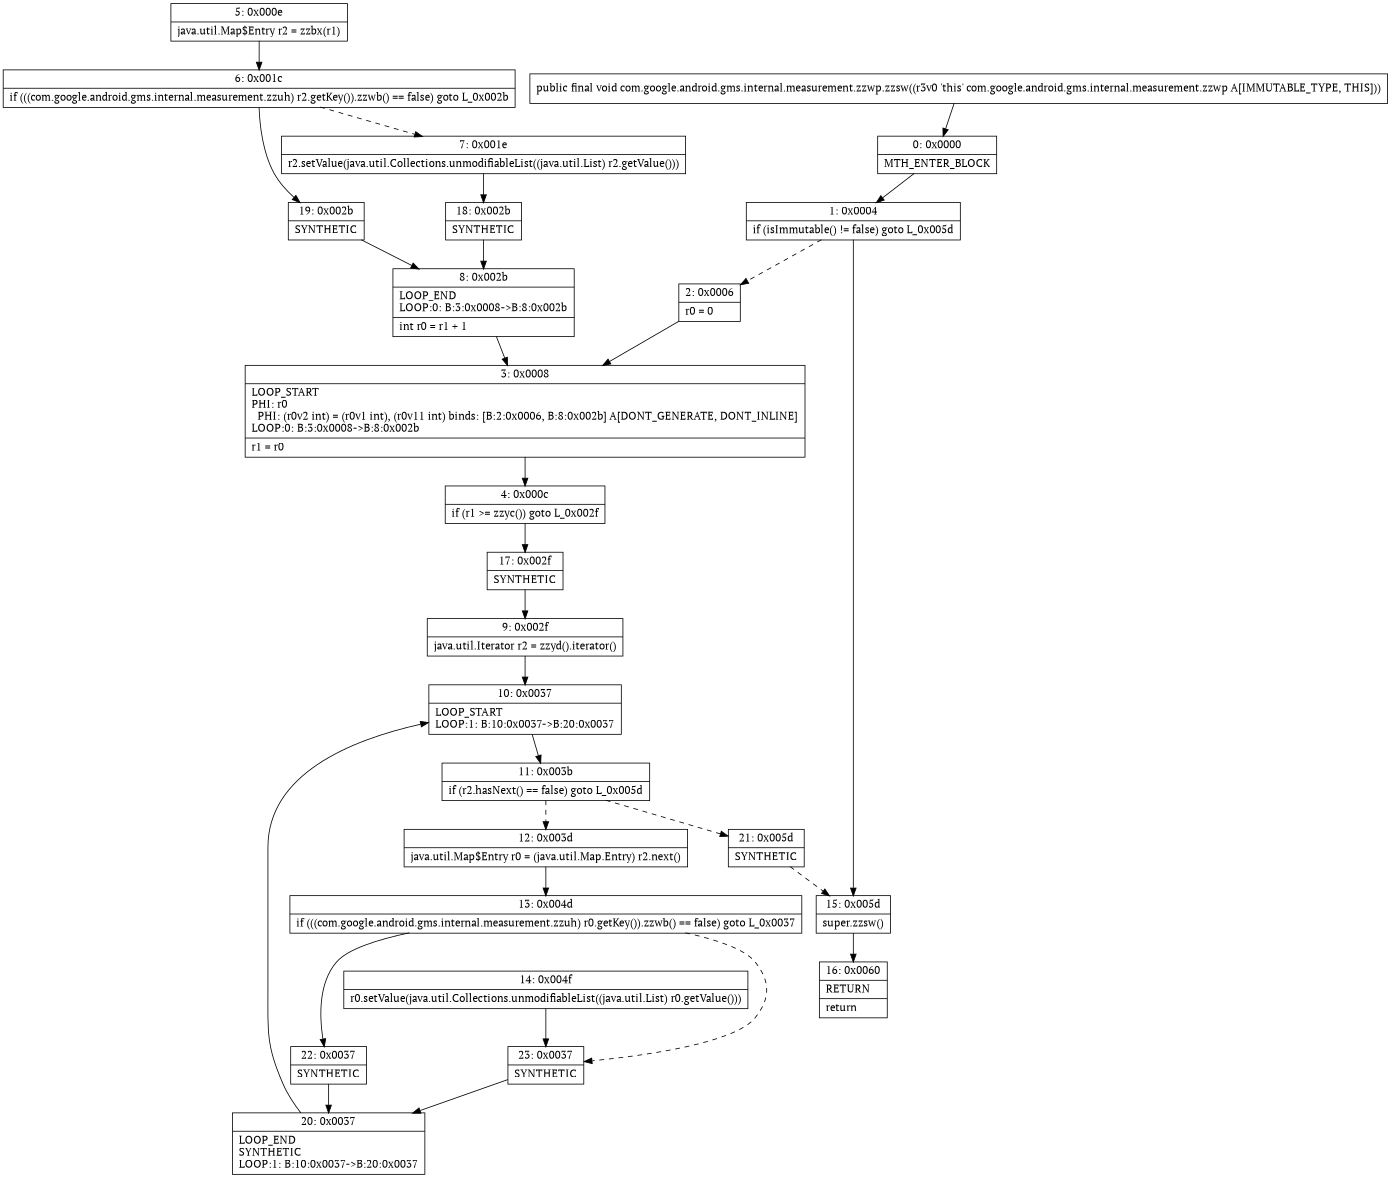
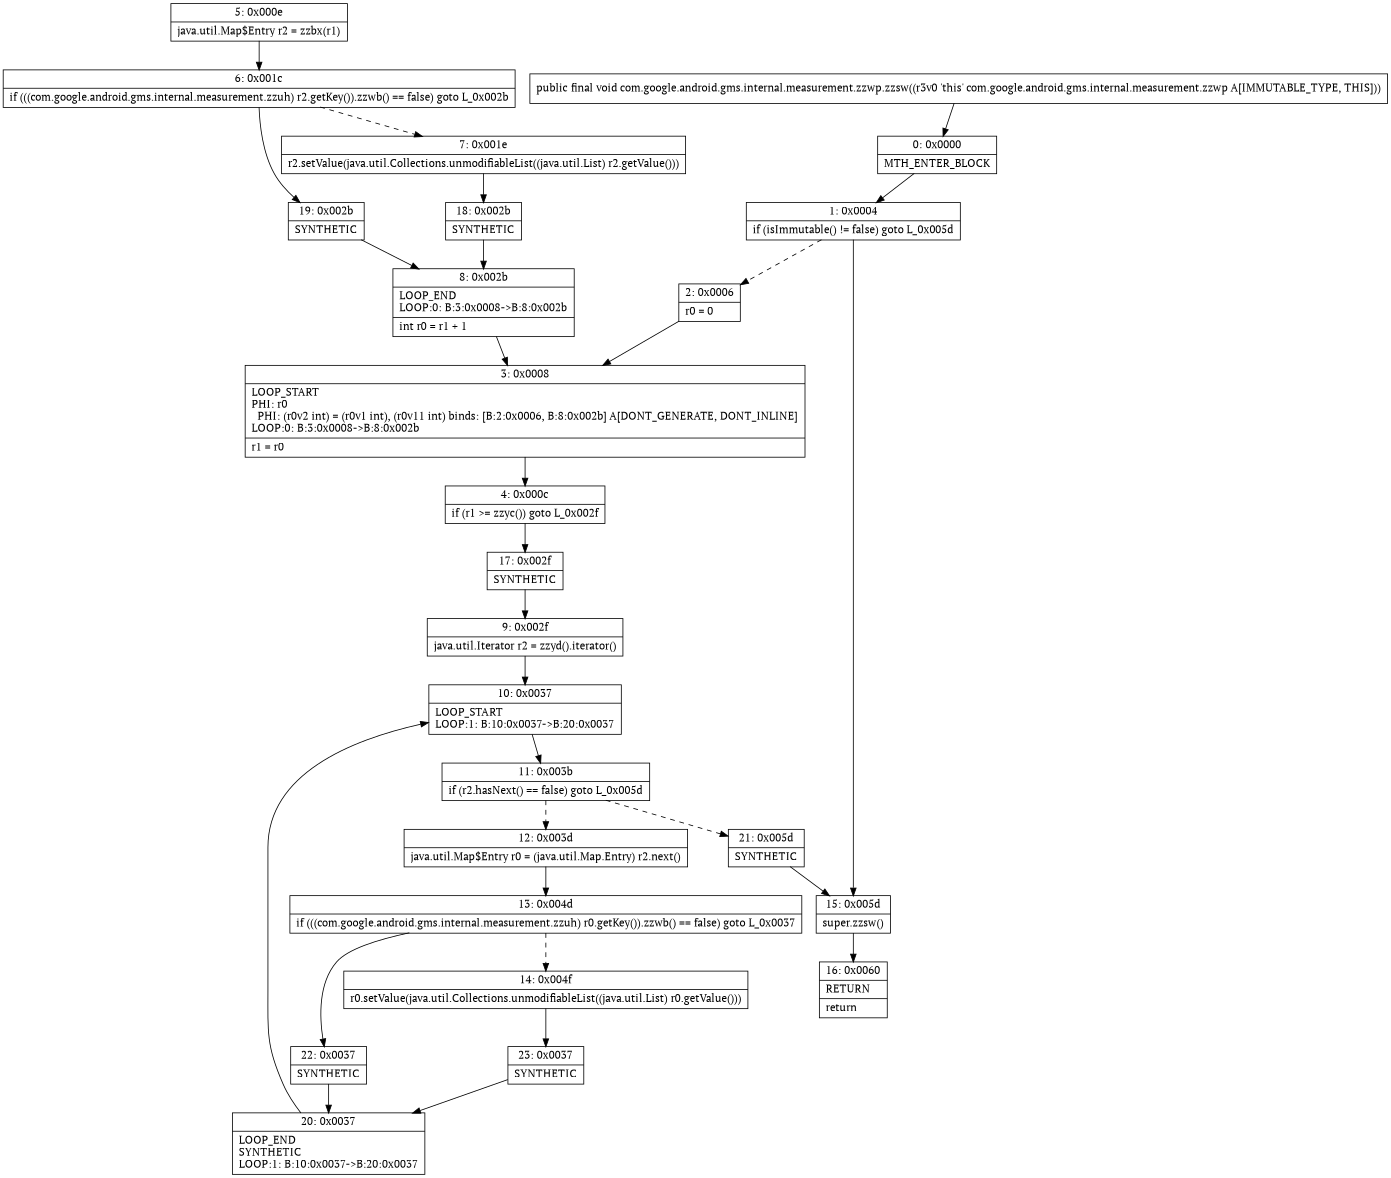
edge "21: 0x005d" -> "15: 0x005d": style dashed -> solid
edge "13: 0x004d" -> "23: 0x0037": now "13: 0x004d" -> "14: 0x004f"
